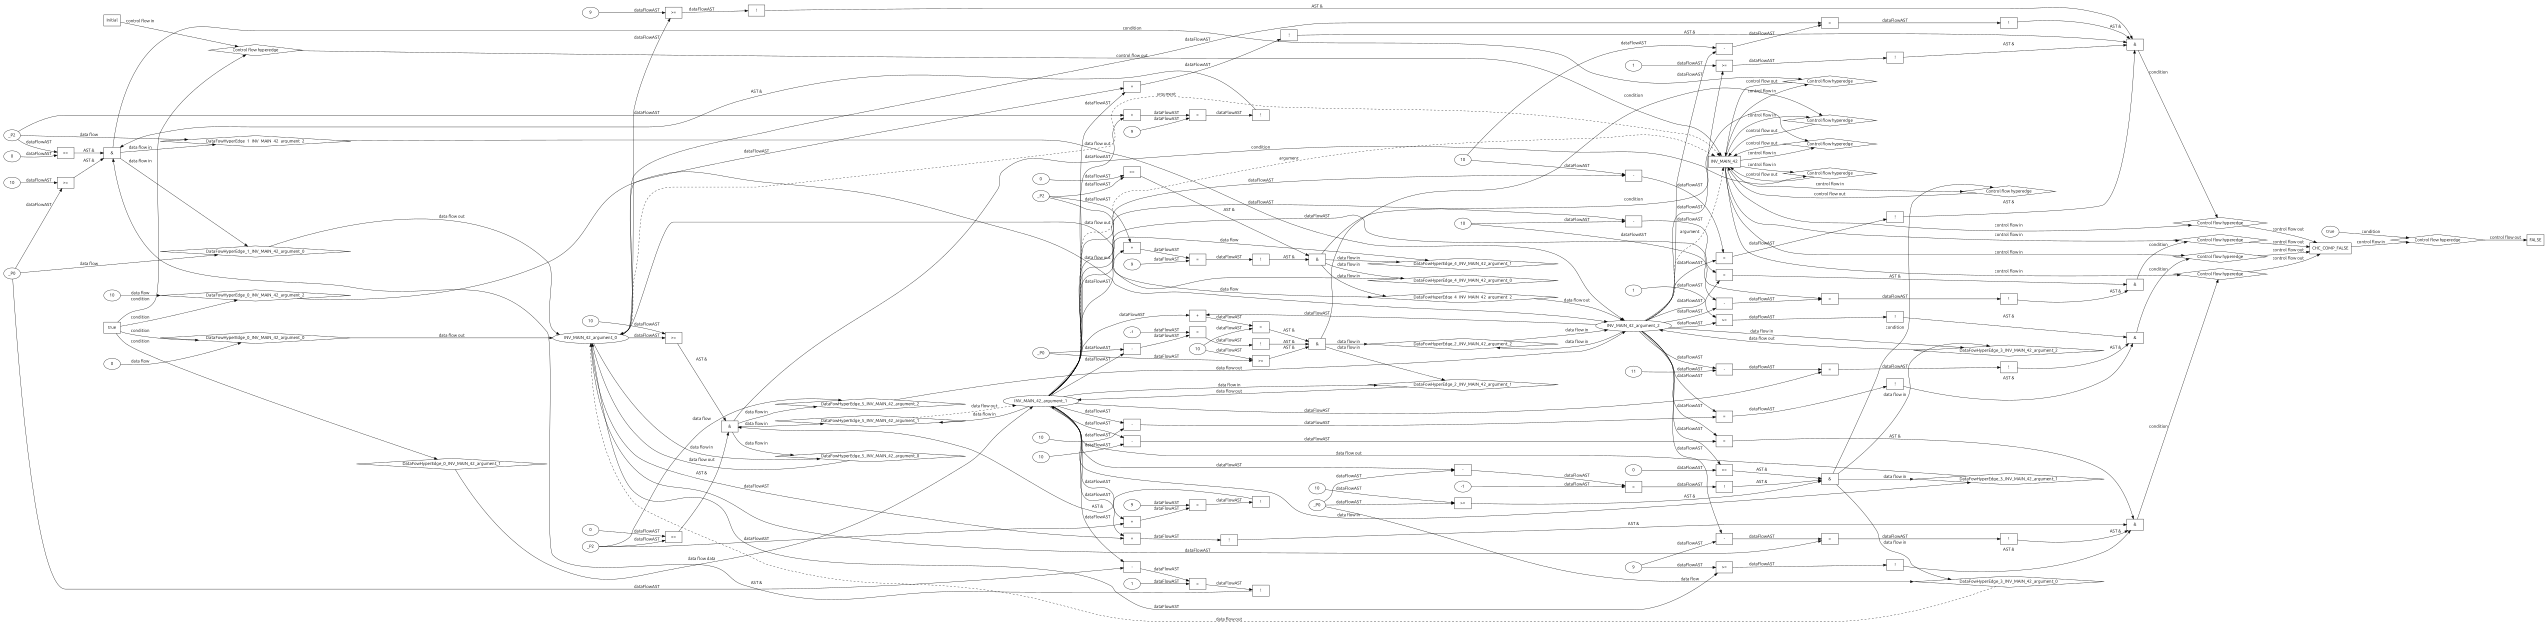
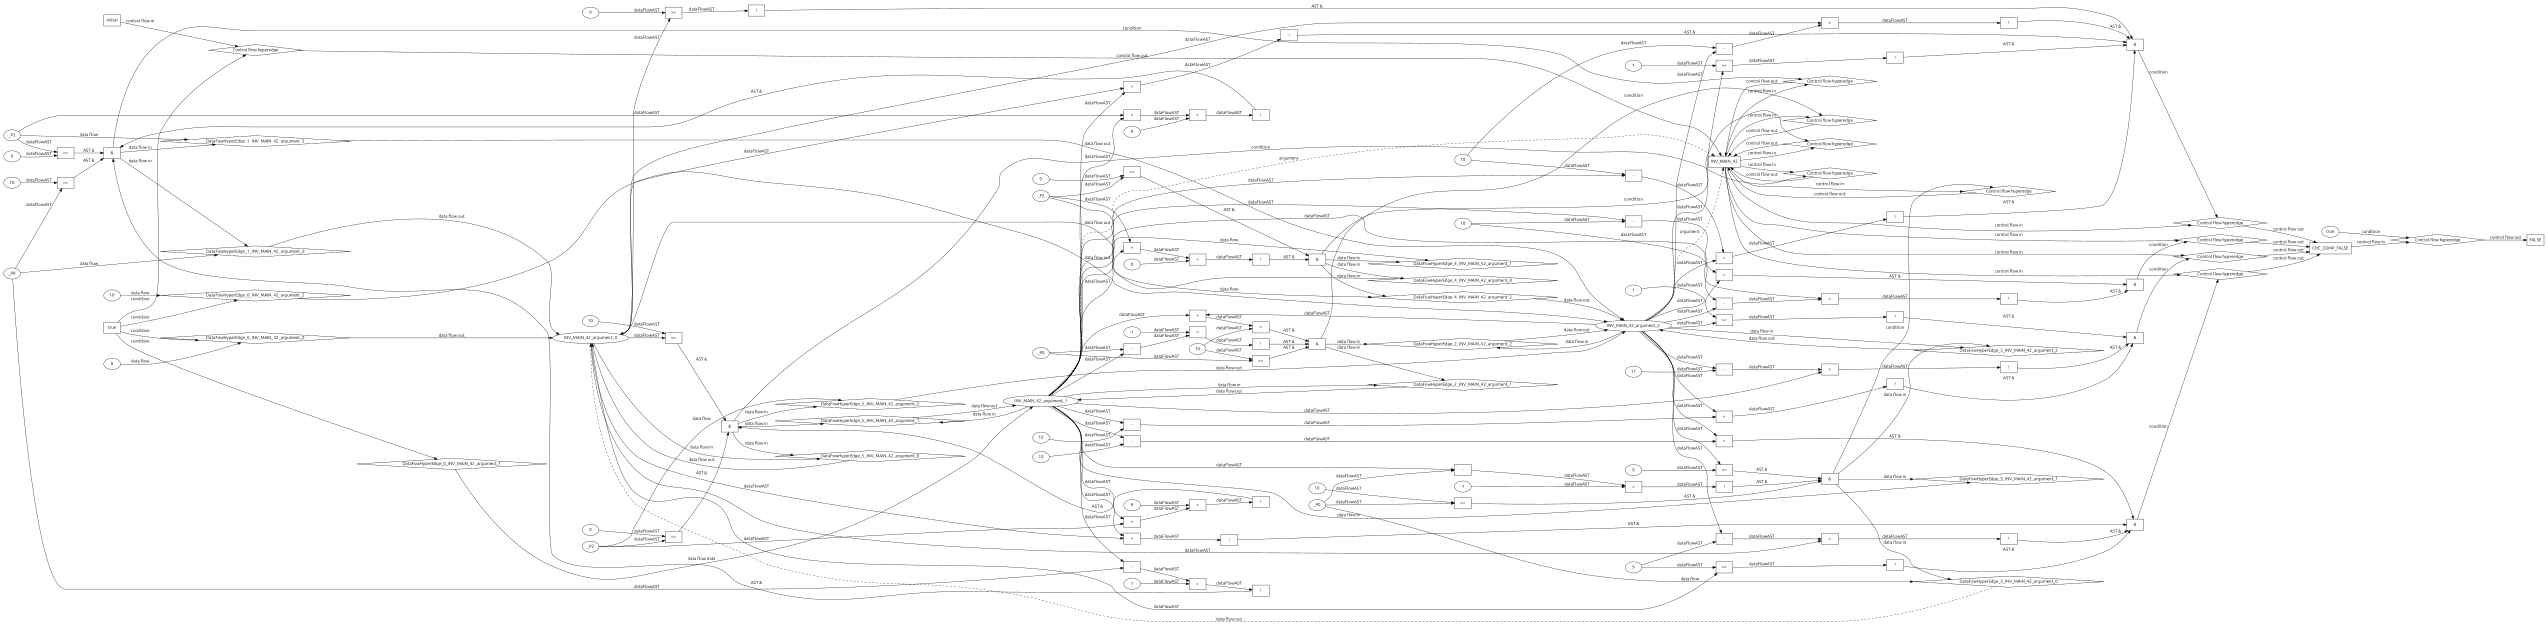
edge "INV_MAIN_42_argument_0" -> "INV_MAIN_42": removed, label "argument"
edge "DataFowHyperEdge_2_INV_MAIN_42_argument_2" -> "INV_MAIN_42_argument_2": label "data flow in" -> "data flow out"
edge "DataFowHyperEdge_5_INV_MAIN_42_argument_1" -> "INV_MAIN_42_argument_1": style dashed -> solid
edge "DataFowHyperEdge_3_INV_MAIN_42_argument_1" -> "INV_MAIN_42_argument_1": removed, label "data flow out"
